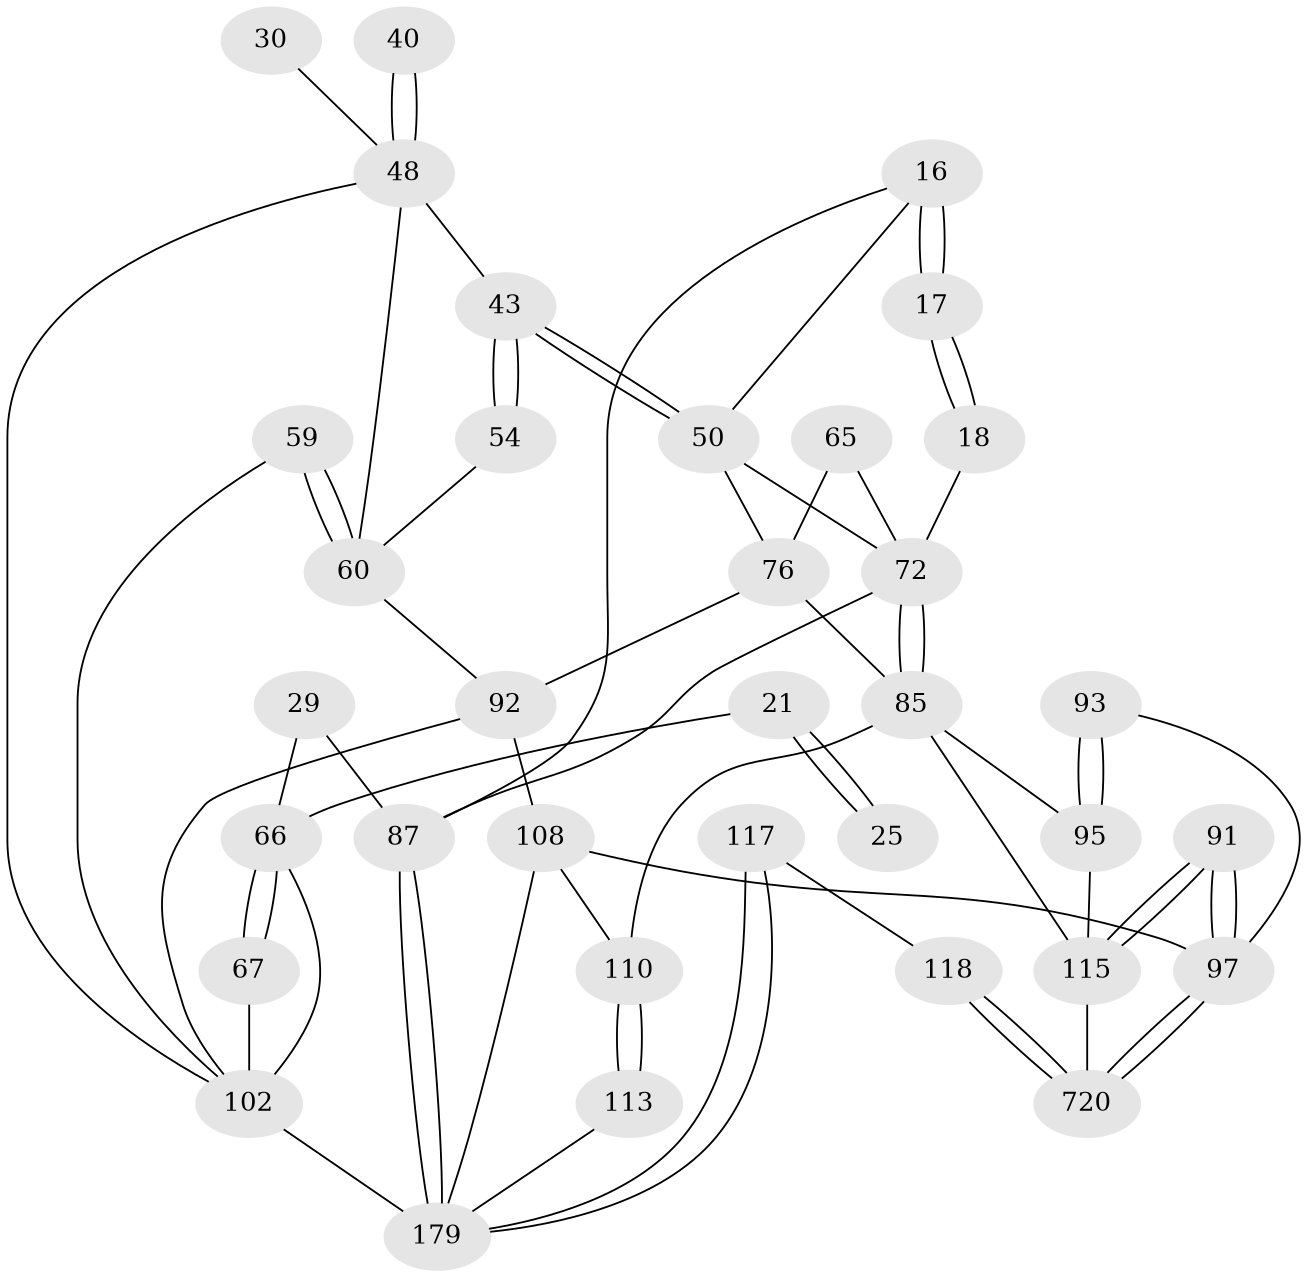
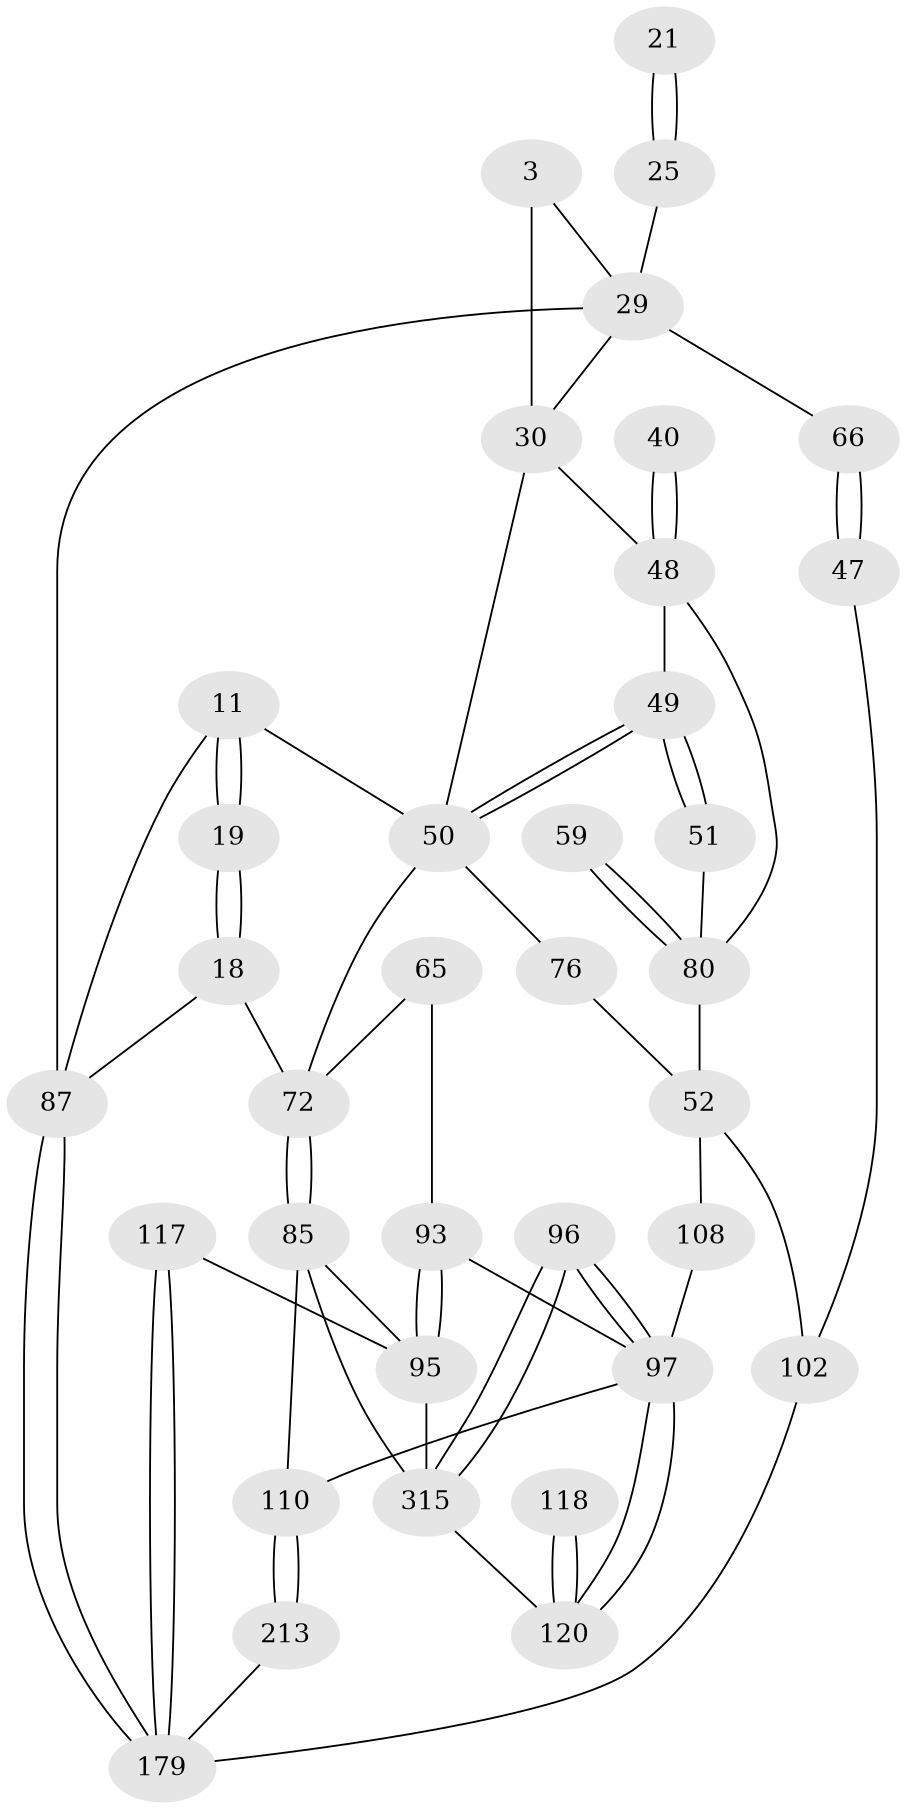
node "3": added
node "16": label "16" -> "11"
edge "25" -- "29": added
node "43": label "43" -> "49"
node "17": label "17" -> "19"
edge "29" -- "30": added
node "54": label "54" -> "51"
edge "65" -- "76": now "65" -- "93"
edge "48" -- "102": removed
node "60": label "60" -> "80"
edge "76" -- "85": removed
edge "30" -- "50": added
node "92": label "92" -> "52"
edge "72" -- "87": now "18" -- "87"
edge "59" -- "102": removed
edge "21" -- "66": removed
node "91": label "91" -> "96"
edge "117" -- "118": now "117" -- "95"
edge "108" -- "110": now "97" -- "110"
node "67": label "67" -> "47"
node "115": label "115" -> "315"
edge "66" -- "102": removed
edge "108" -- "179": removed
node "113": label "113" -> "213"
node "720": label "720" -> "120"
